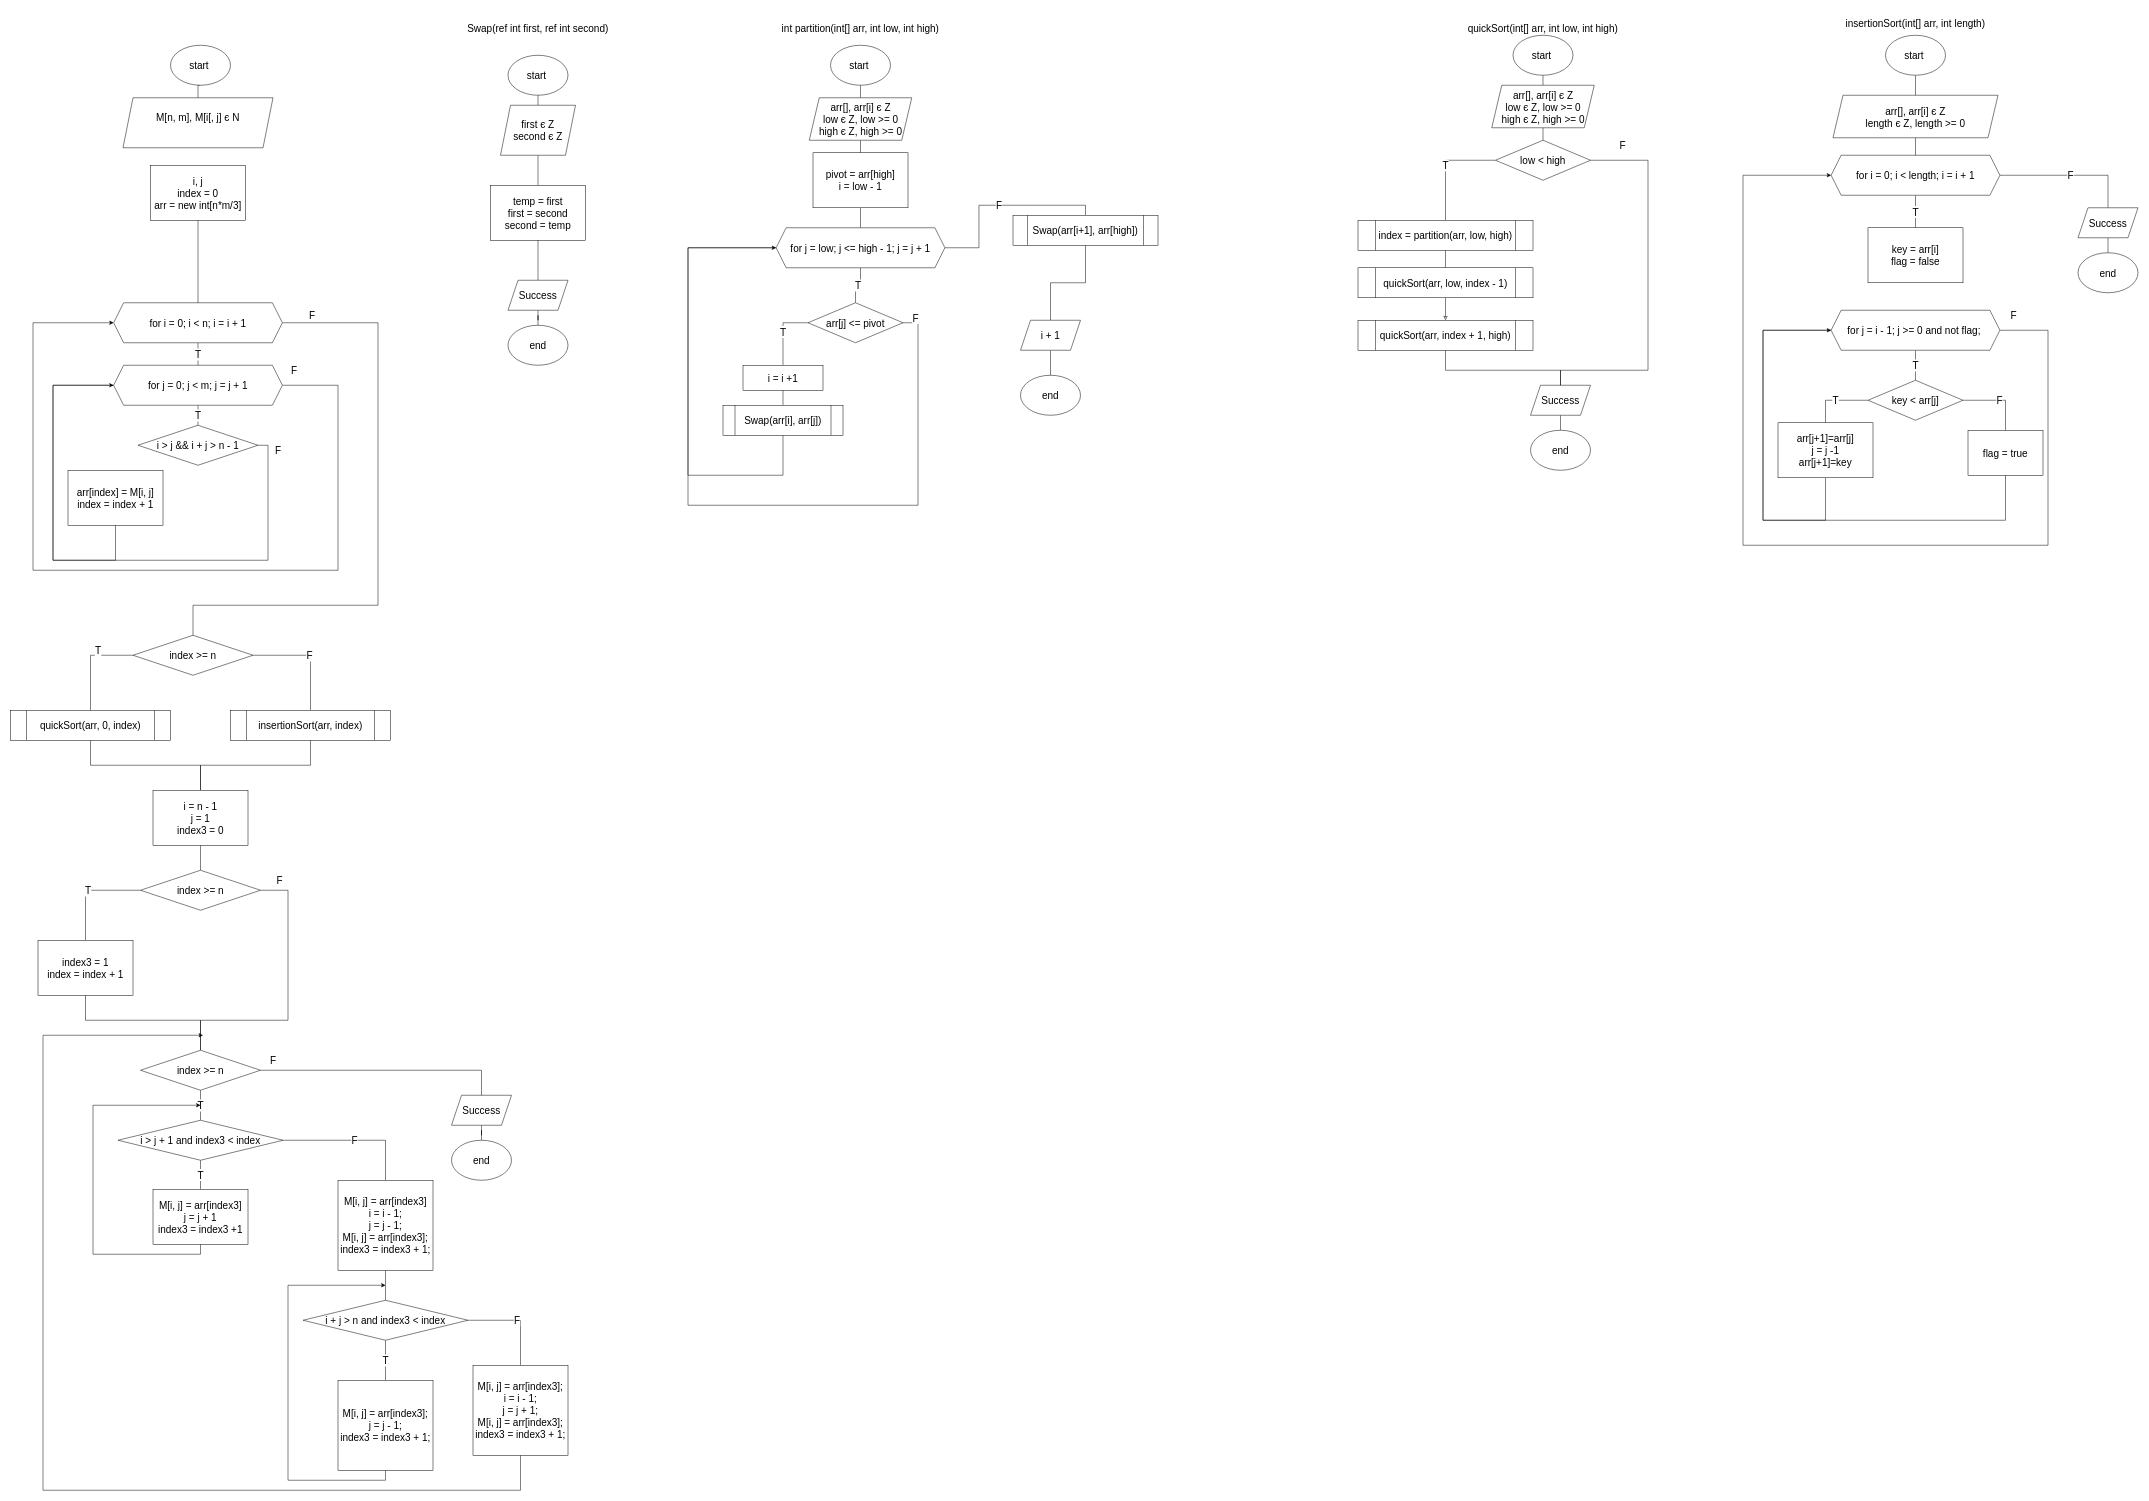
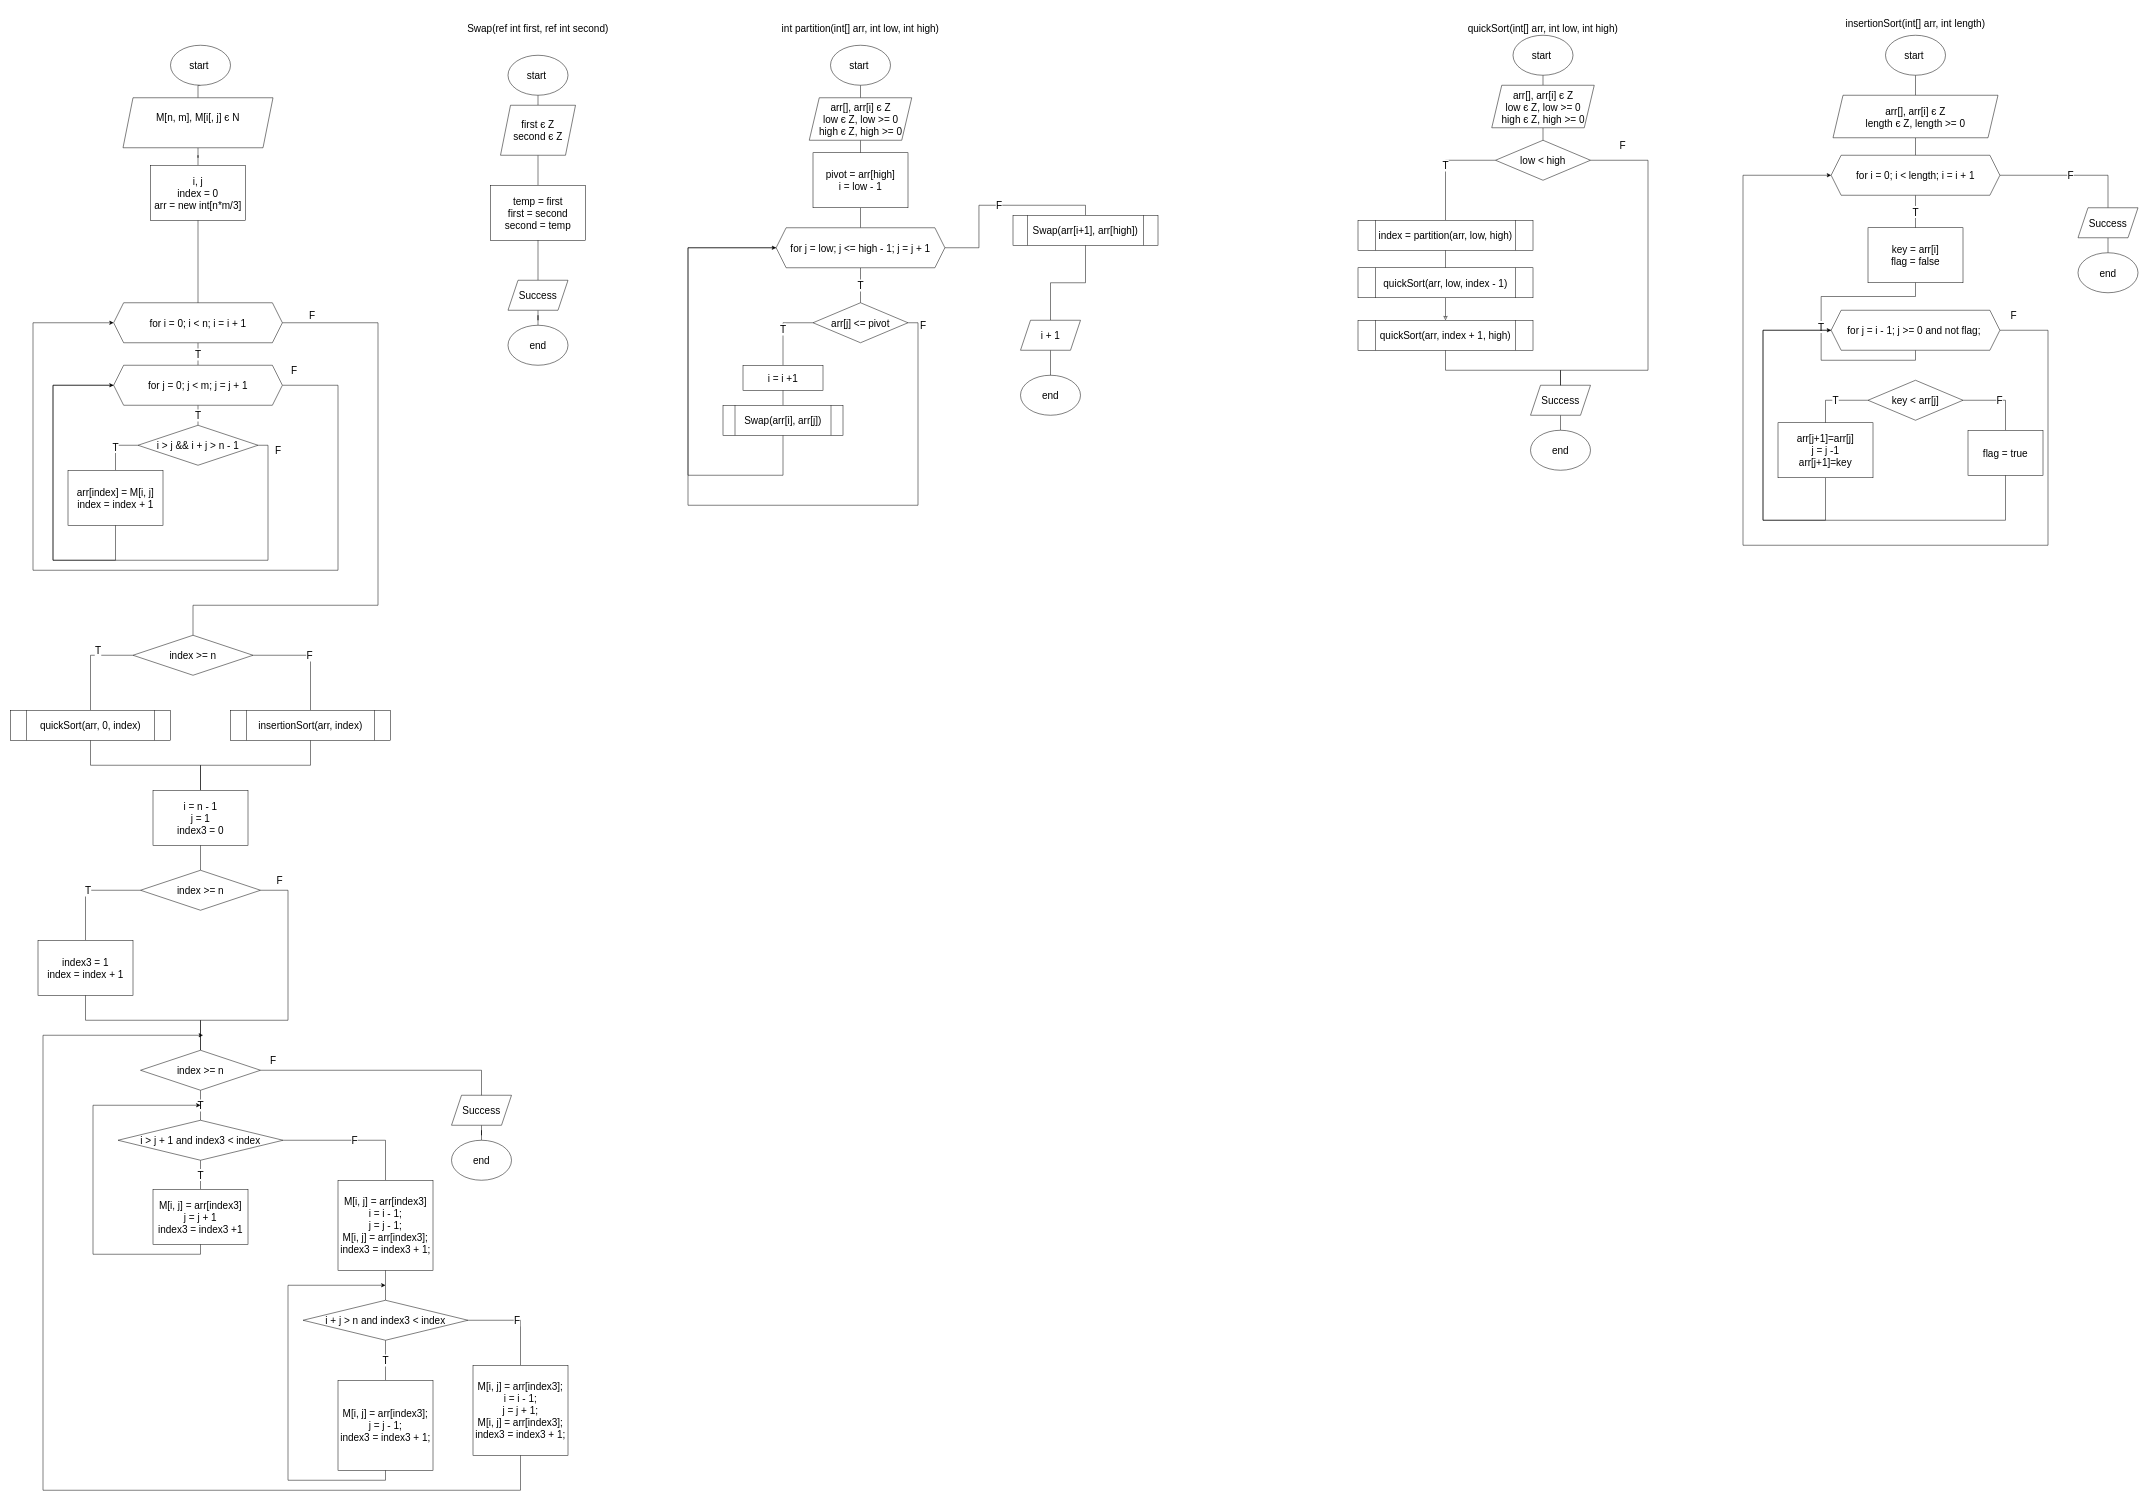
edge "M[n, m], M[i[, j] є N" -- "i, j index = 0 arr = new int[n*m/3]": added
node "arr[j] <= pivot": moved (855, 323) -> (860, 323)
edge "for j = i - 1; j >= 0 and not flag;" -- "key < arr[j]": now "for j = i - 1; j >= 0 and not flag;" -- "key = arr[i] flag = false"
edge "i > j && i + j > n - 1" -- "arr[index] = M[i, j] index = index + 1": added, label "T"
